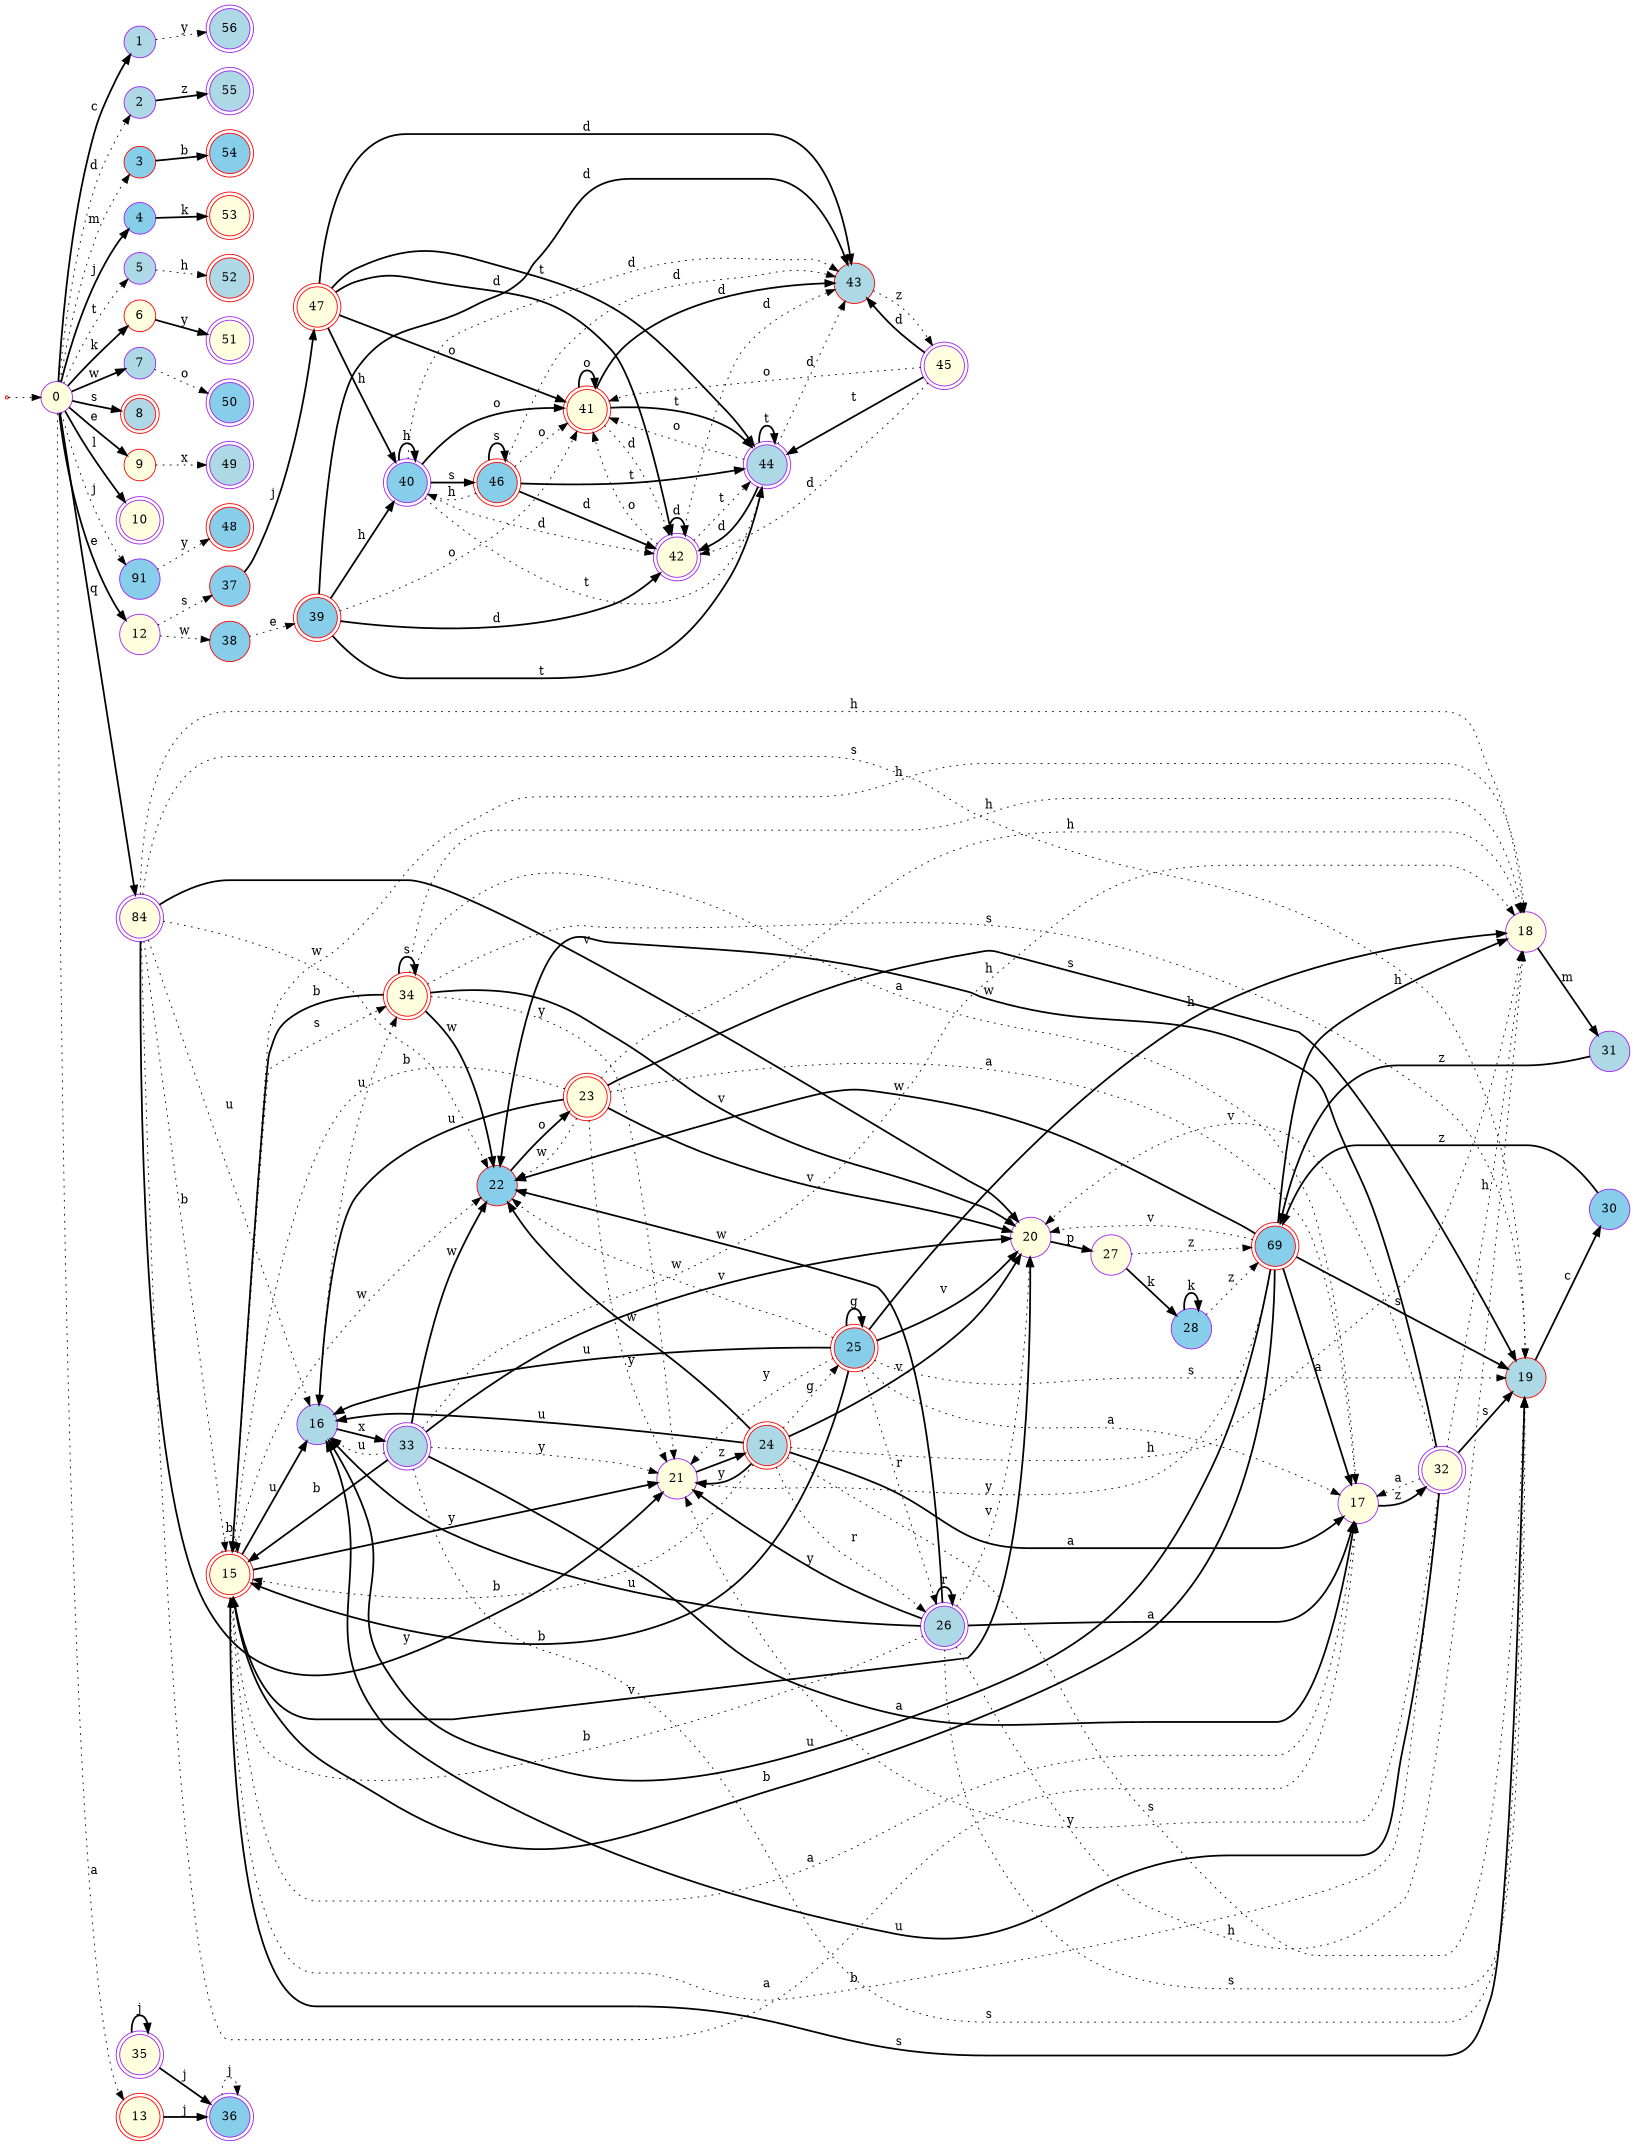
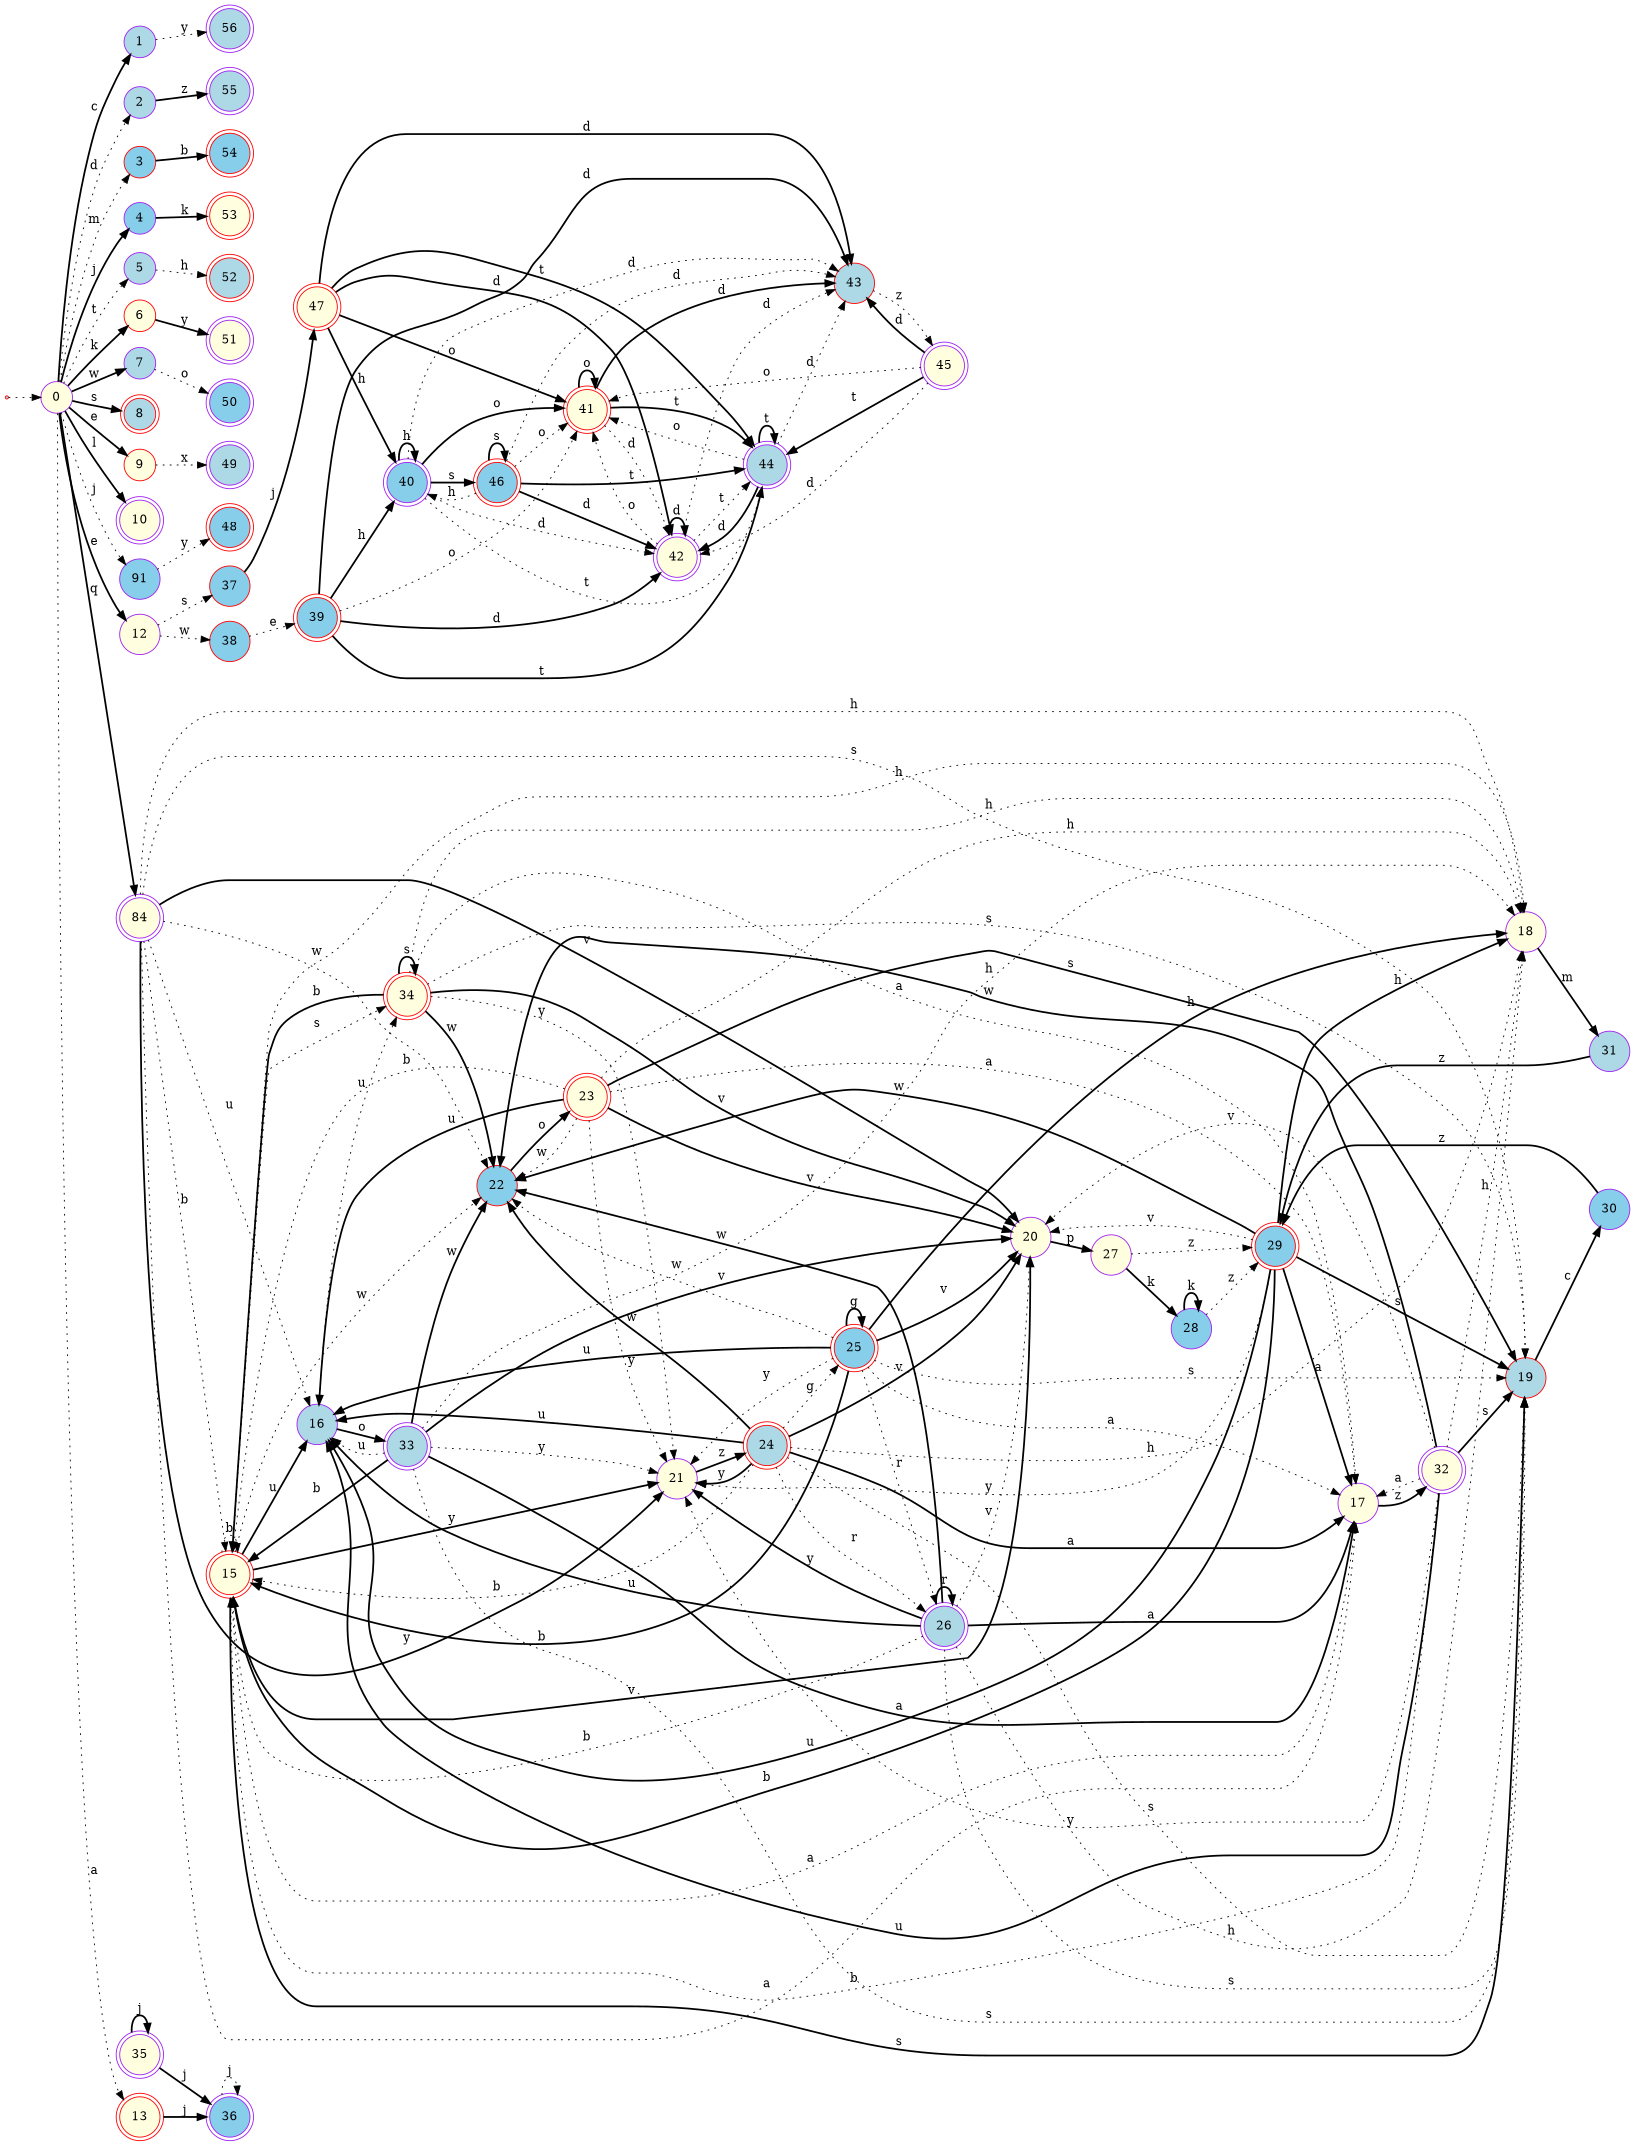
node "69": label "69" -> "29"
edge "16" -> "33": label "x" -> "o"
